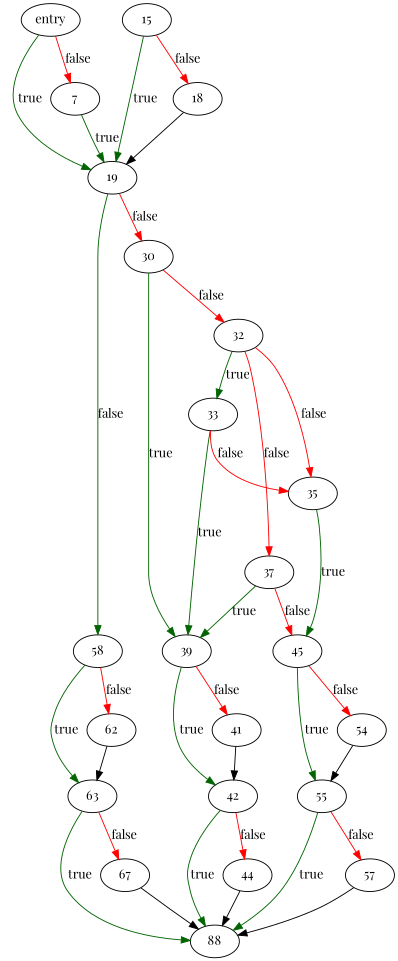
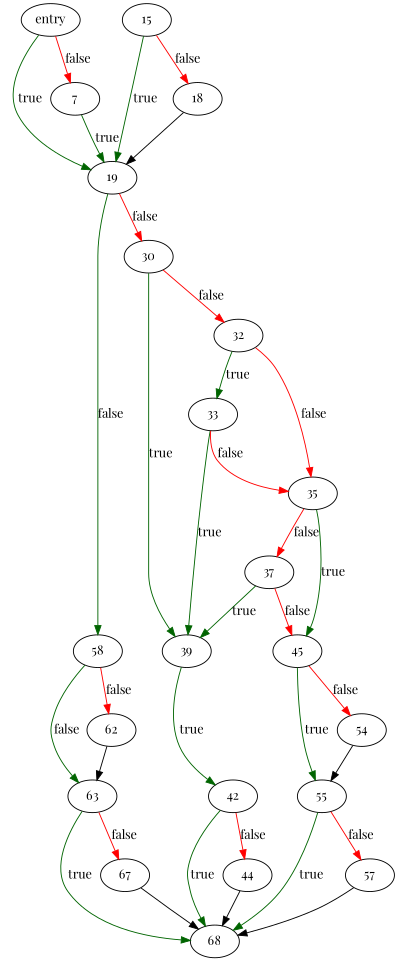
edge "32" -> "37": now "35" -> "37"
edge "58" -> "63": label "true" -> "false"
node "41": removed
node "88": label "88" -> "68"
